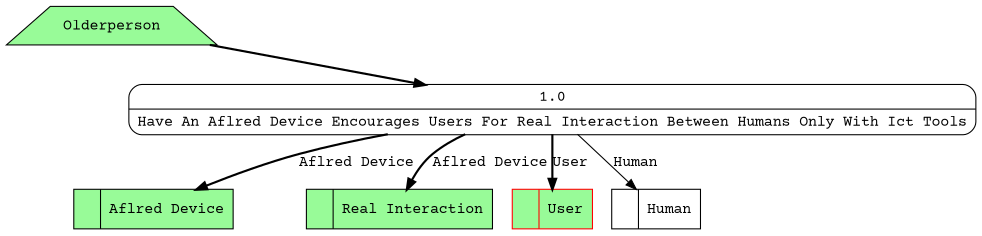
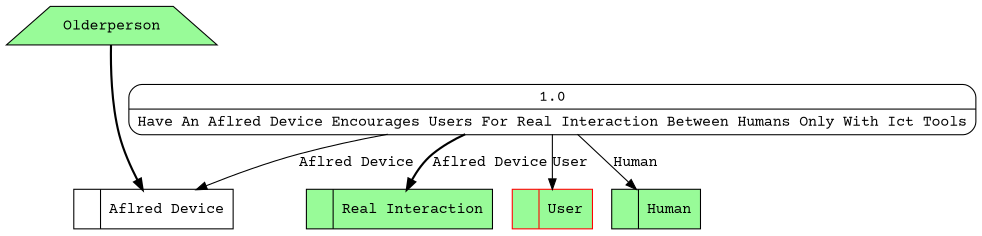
edge "Olderperson" -> "1.0": now "Olderperson" -> "Aflred Device"
edge "1.0" -> "Aflred Device": style bold -> solid
edge "1.0" -> "User": style bold -> solid
node "Aflred Device": fillcolor palegreen -> white
node "Human": fillcolor white -> palegreen
